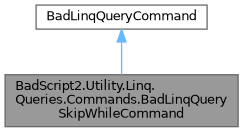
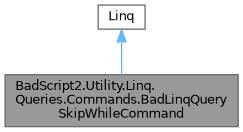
node "BadLinqQueryCommand": label "BadLinqQueryCommand" -> "Linq"
